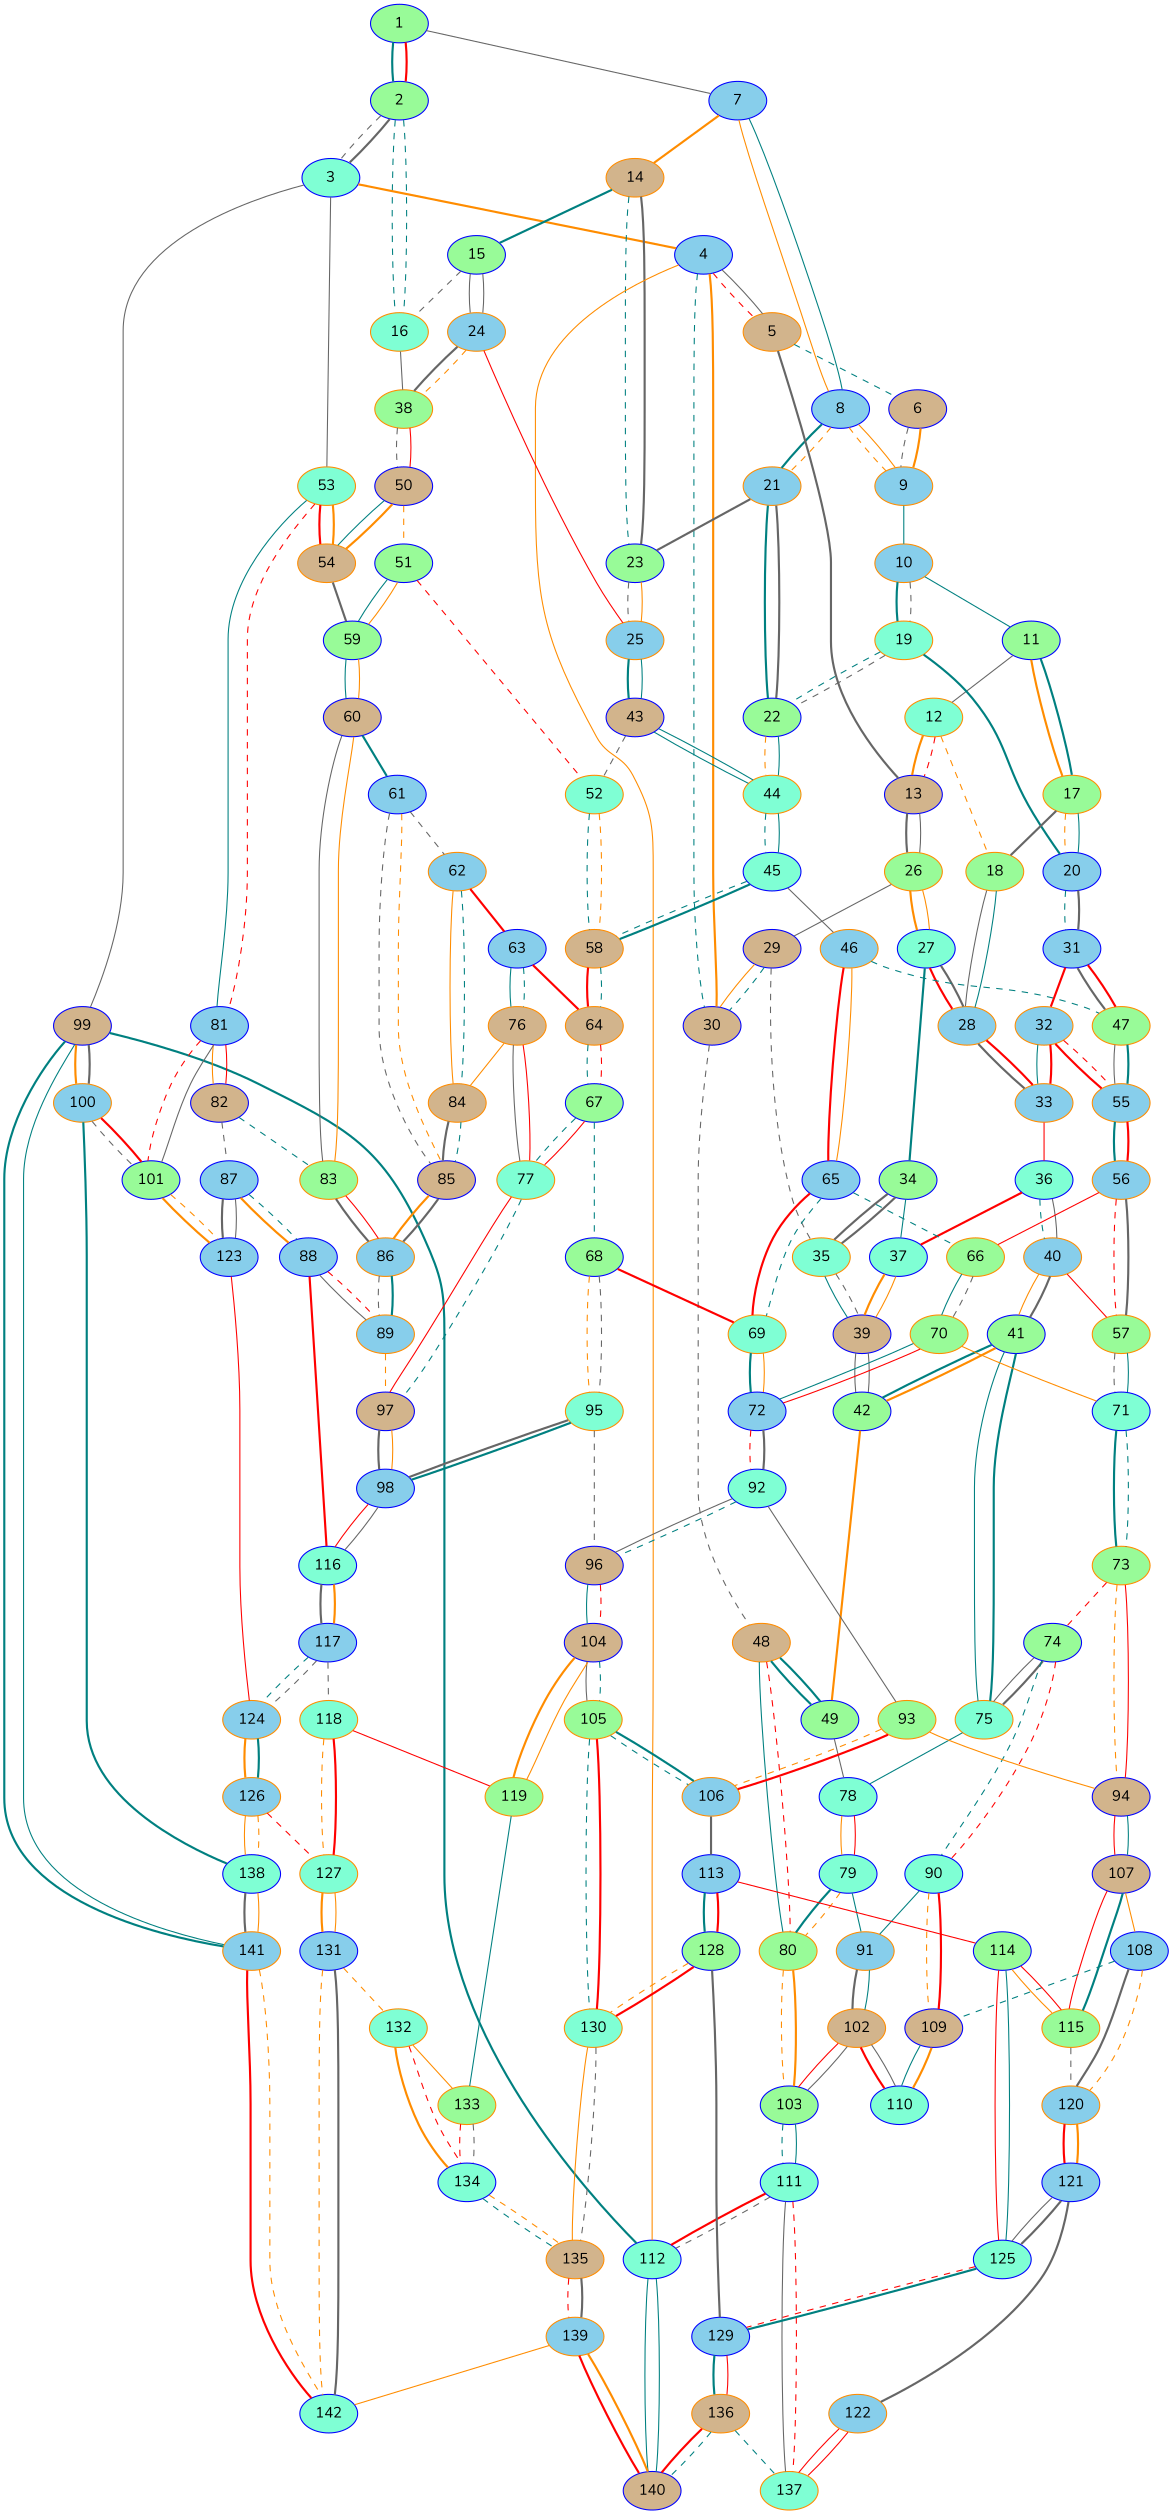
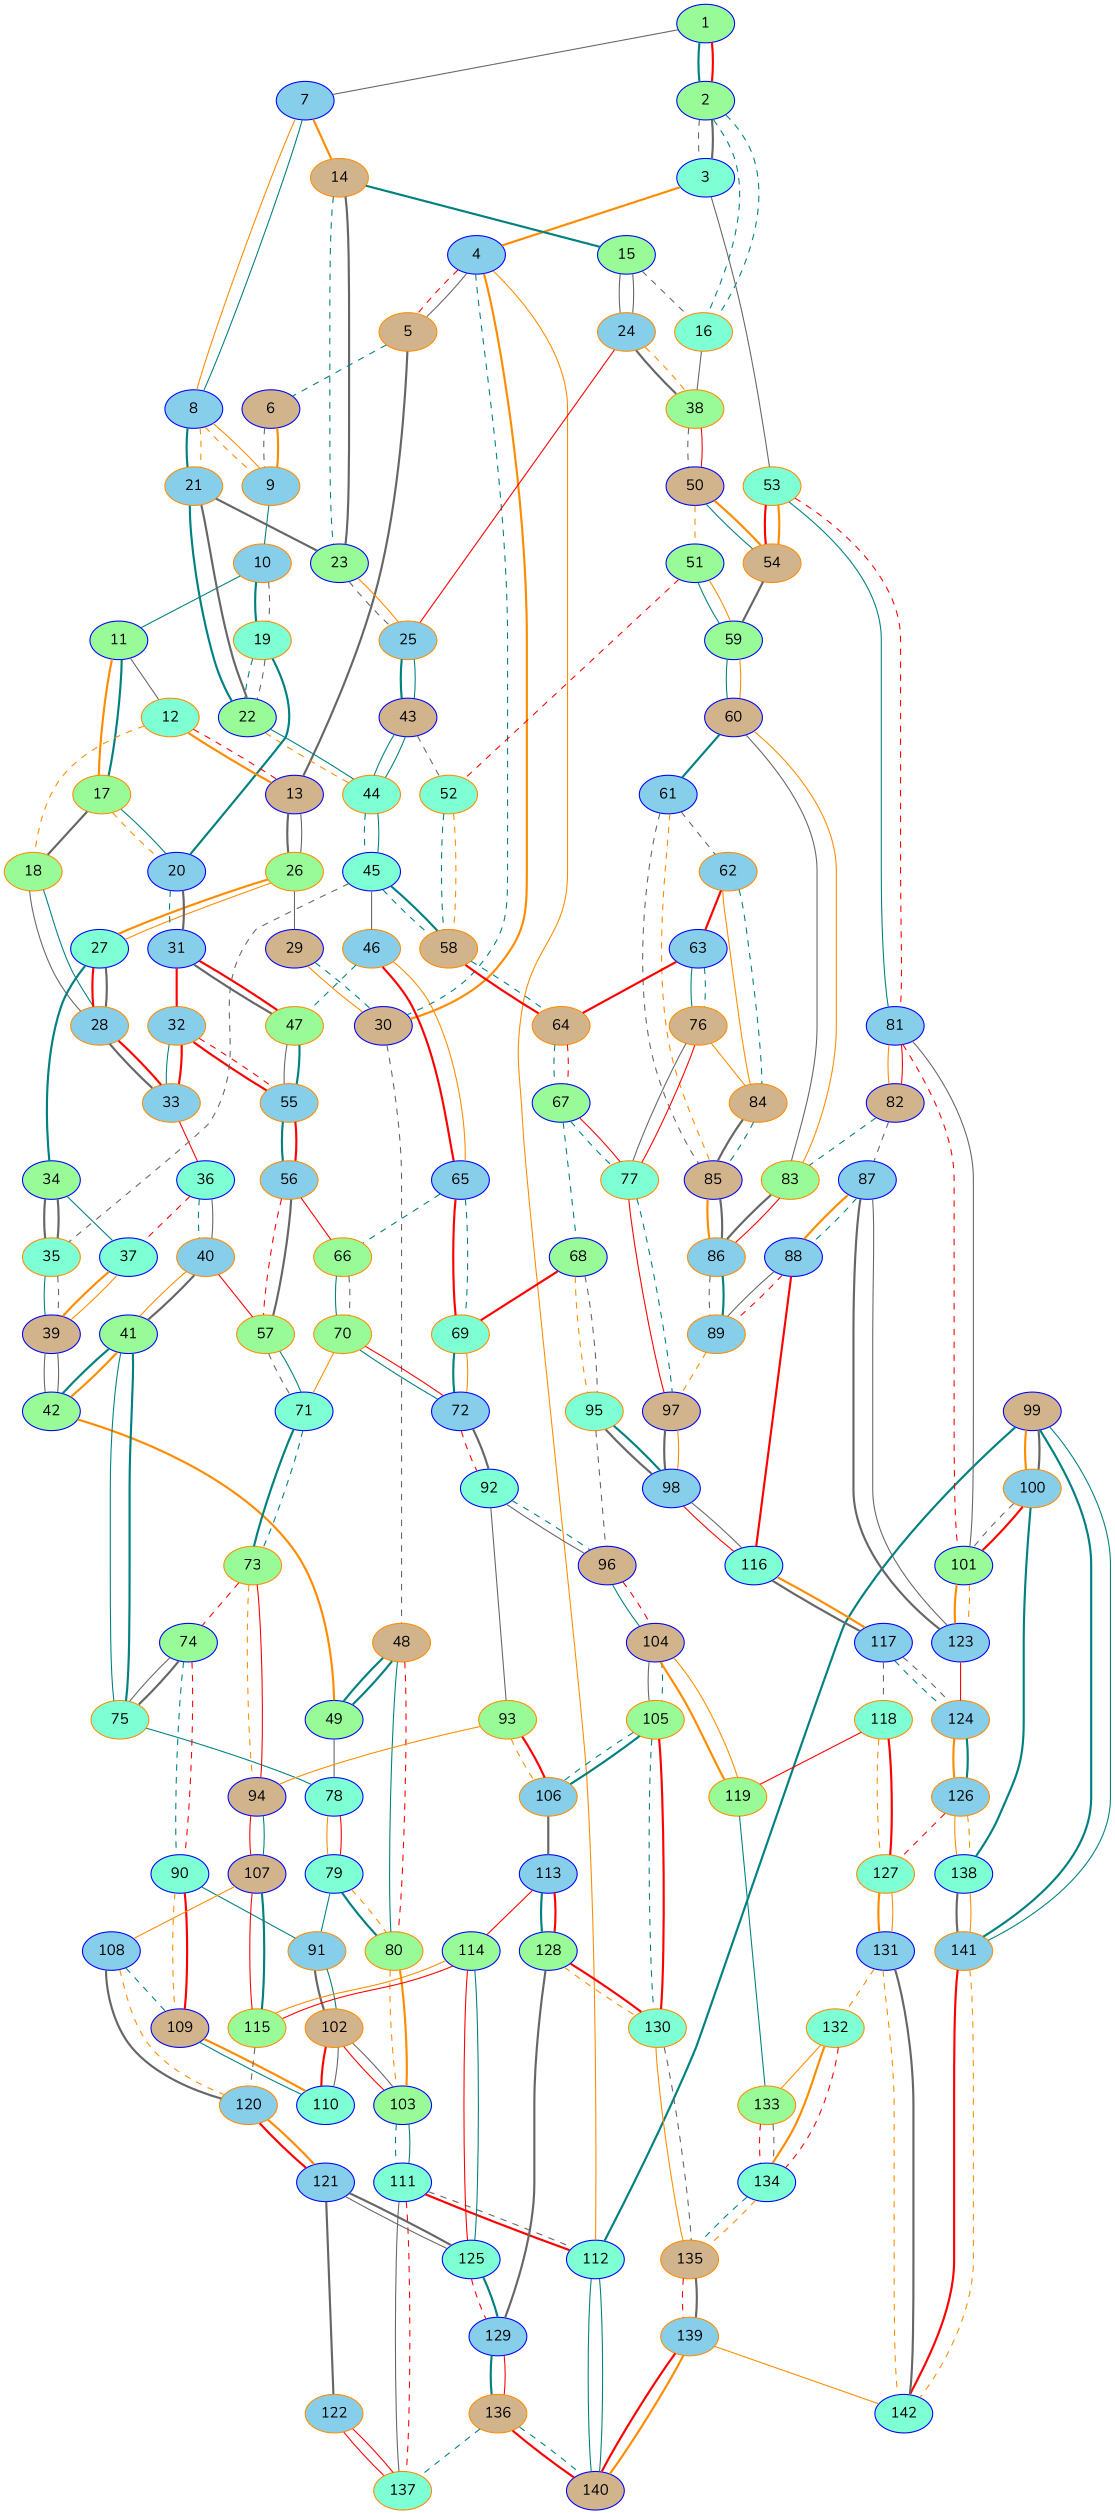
edge "3" -- "99": removed
edge "29" -- "35": now "45" -- "35"
edge "36" -- "37": style bold -> dashed
